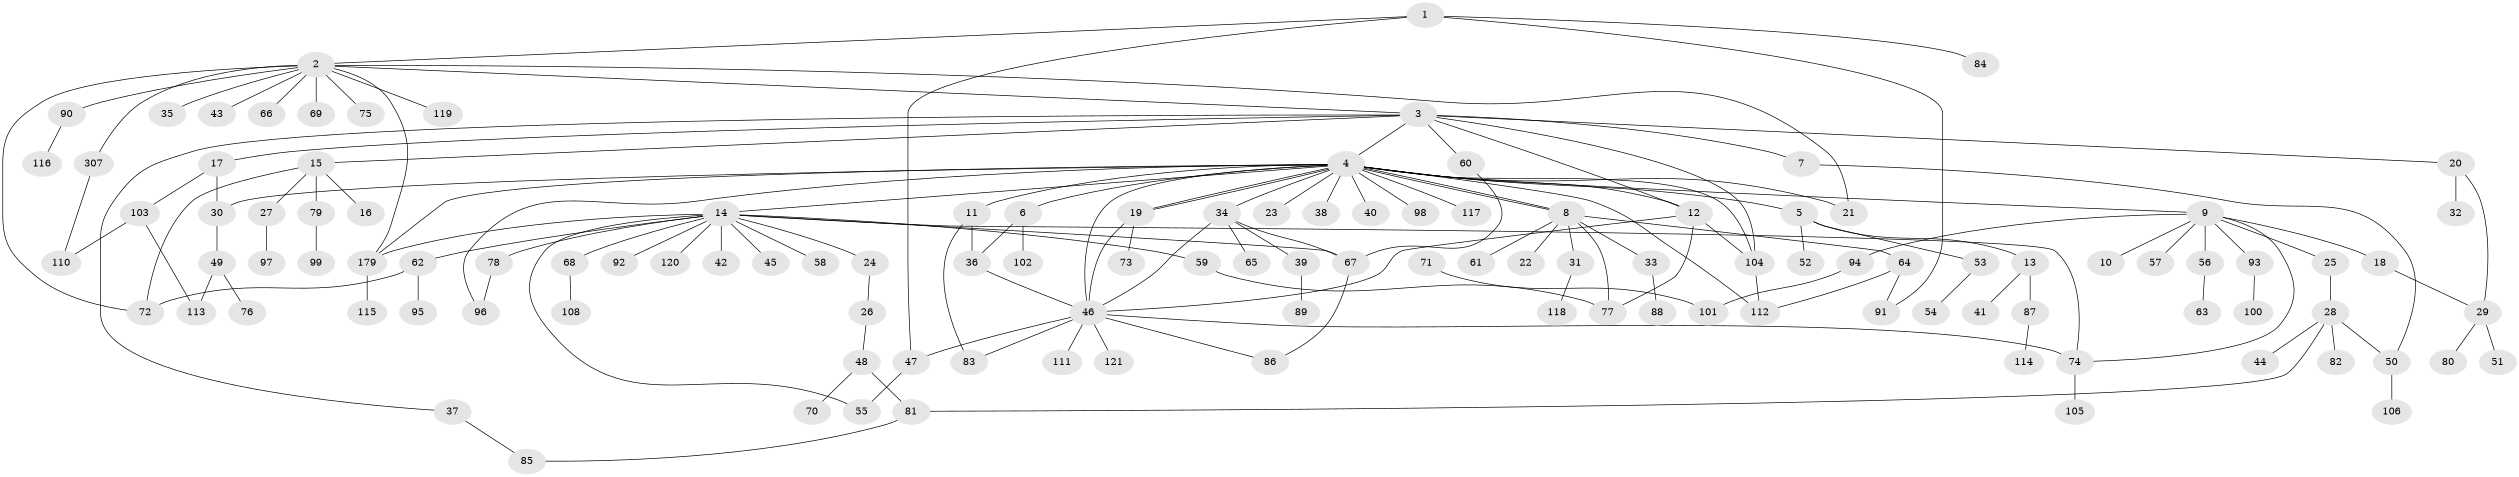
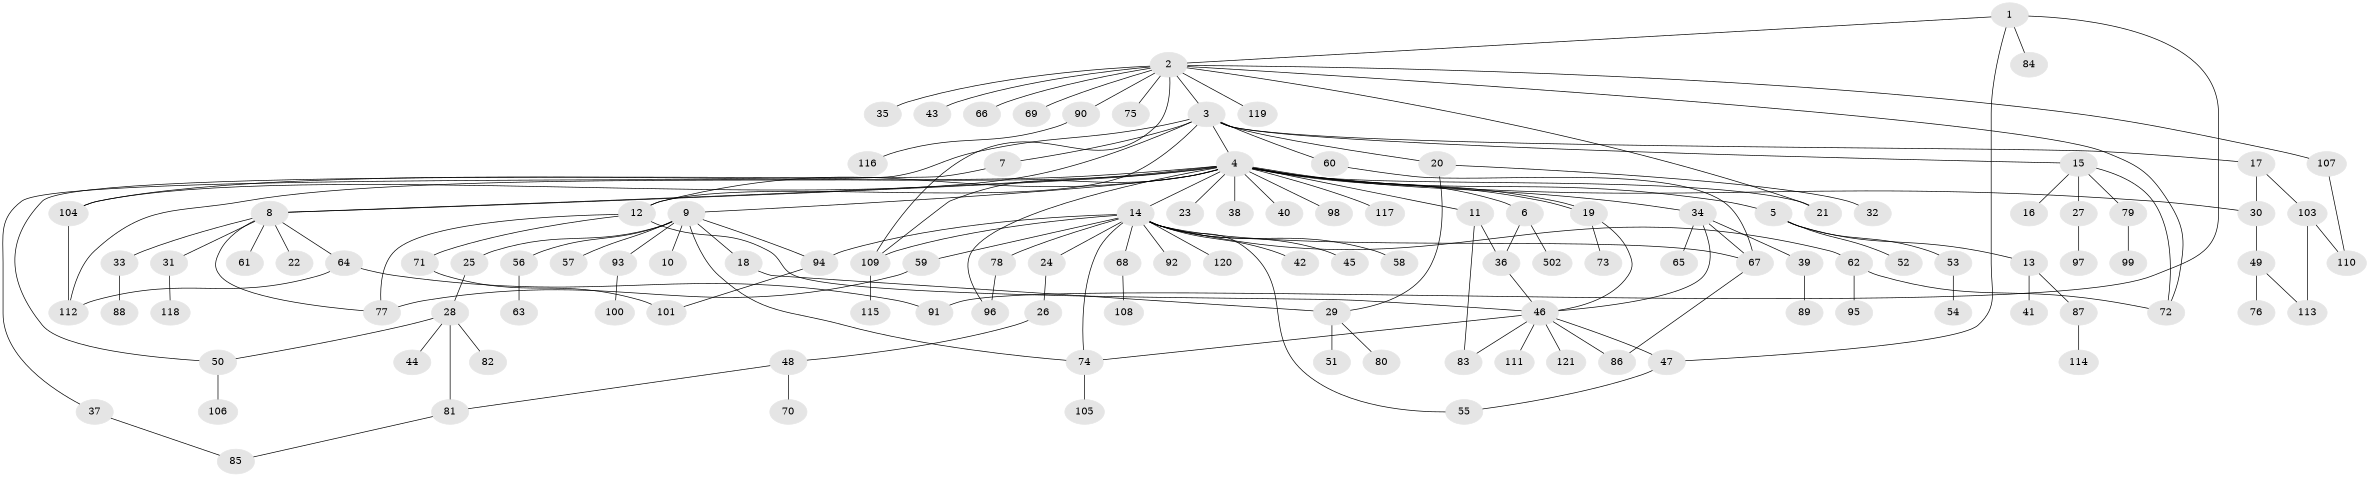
node "307": label "307" -> "107"
edge "4" -- "46": removed
edge "14" -- "94": added
edge "12" -- "104": now "12" -- "71"
node "179": label "179" -> "109"
node "102": label "102" -> "502"
